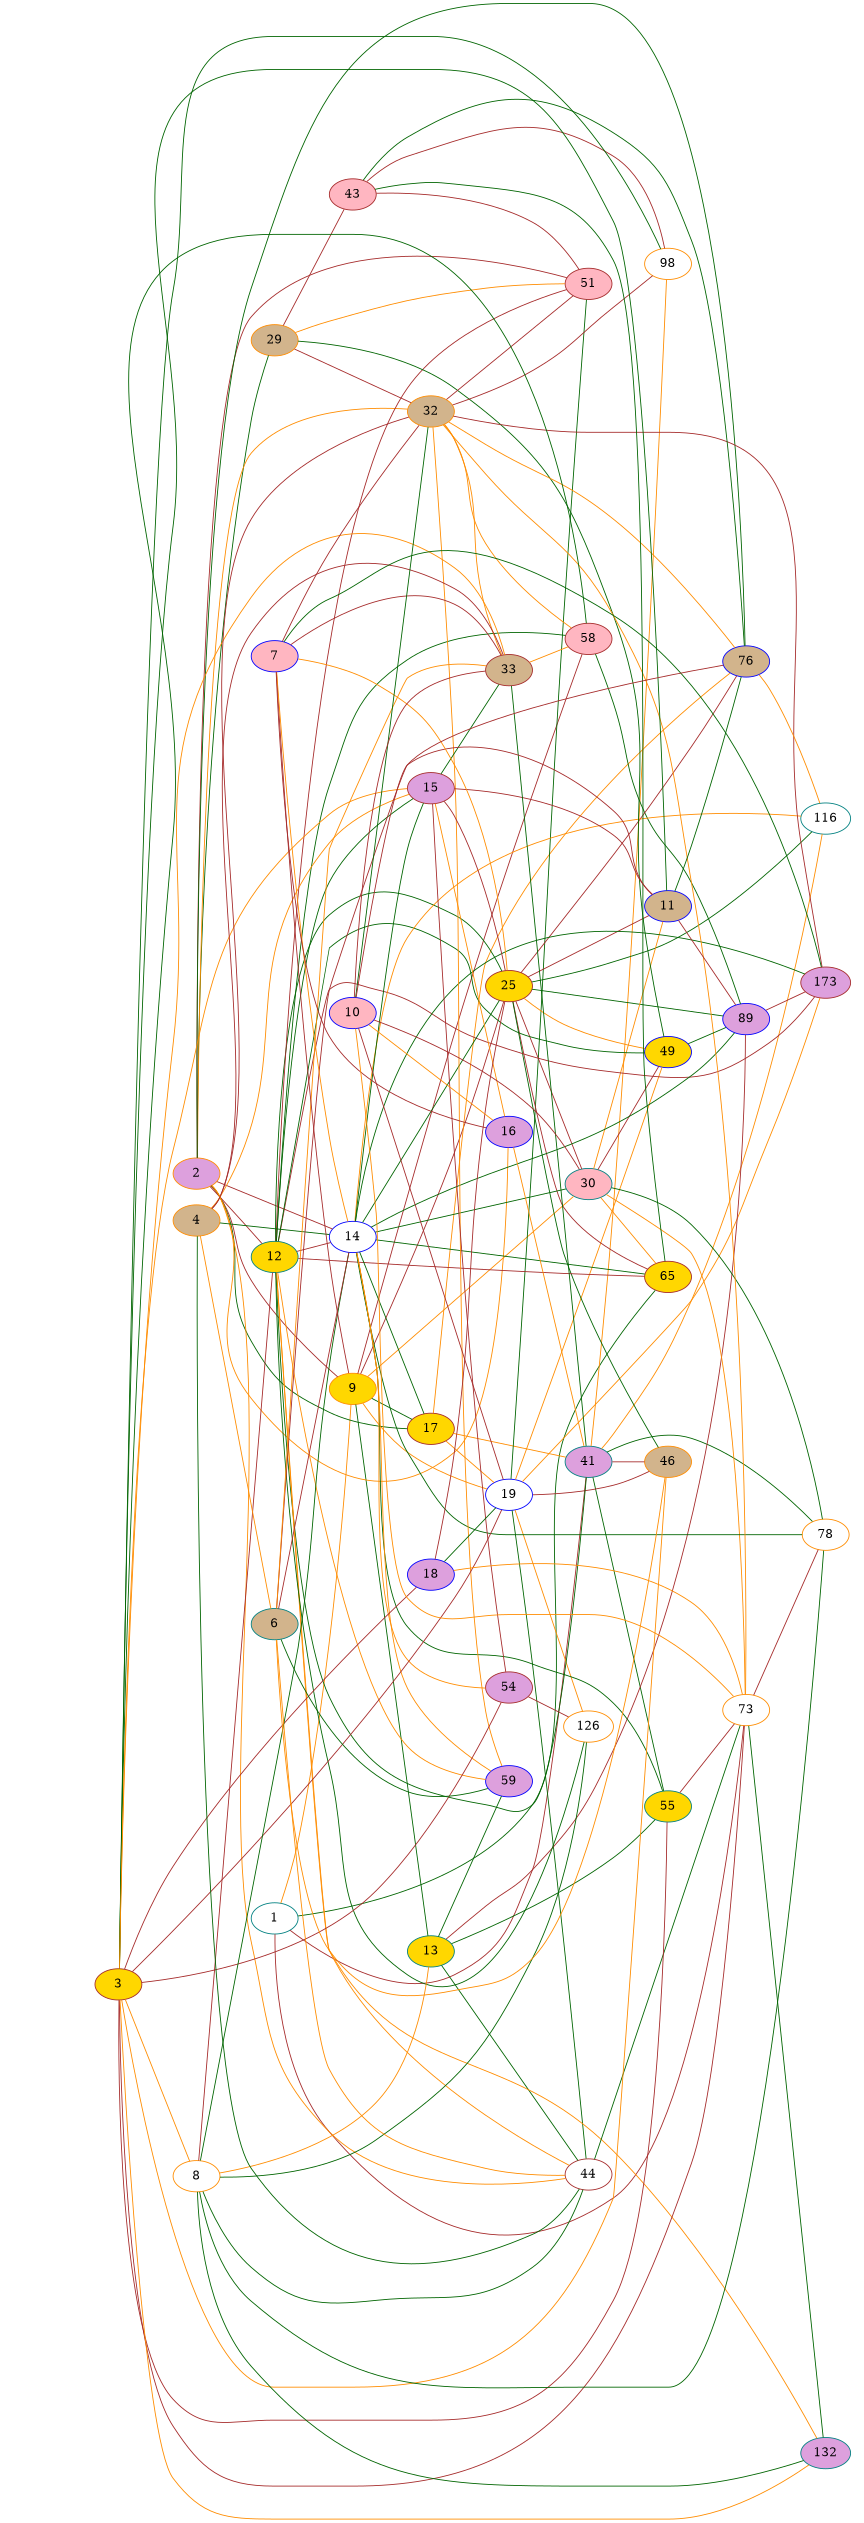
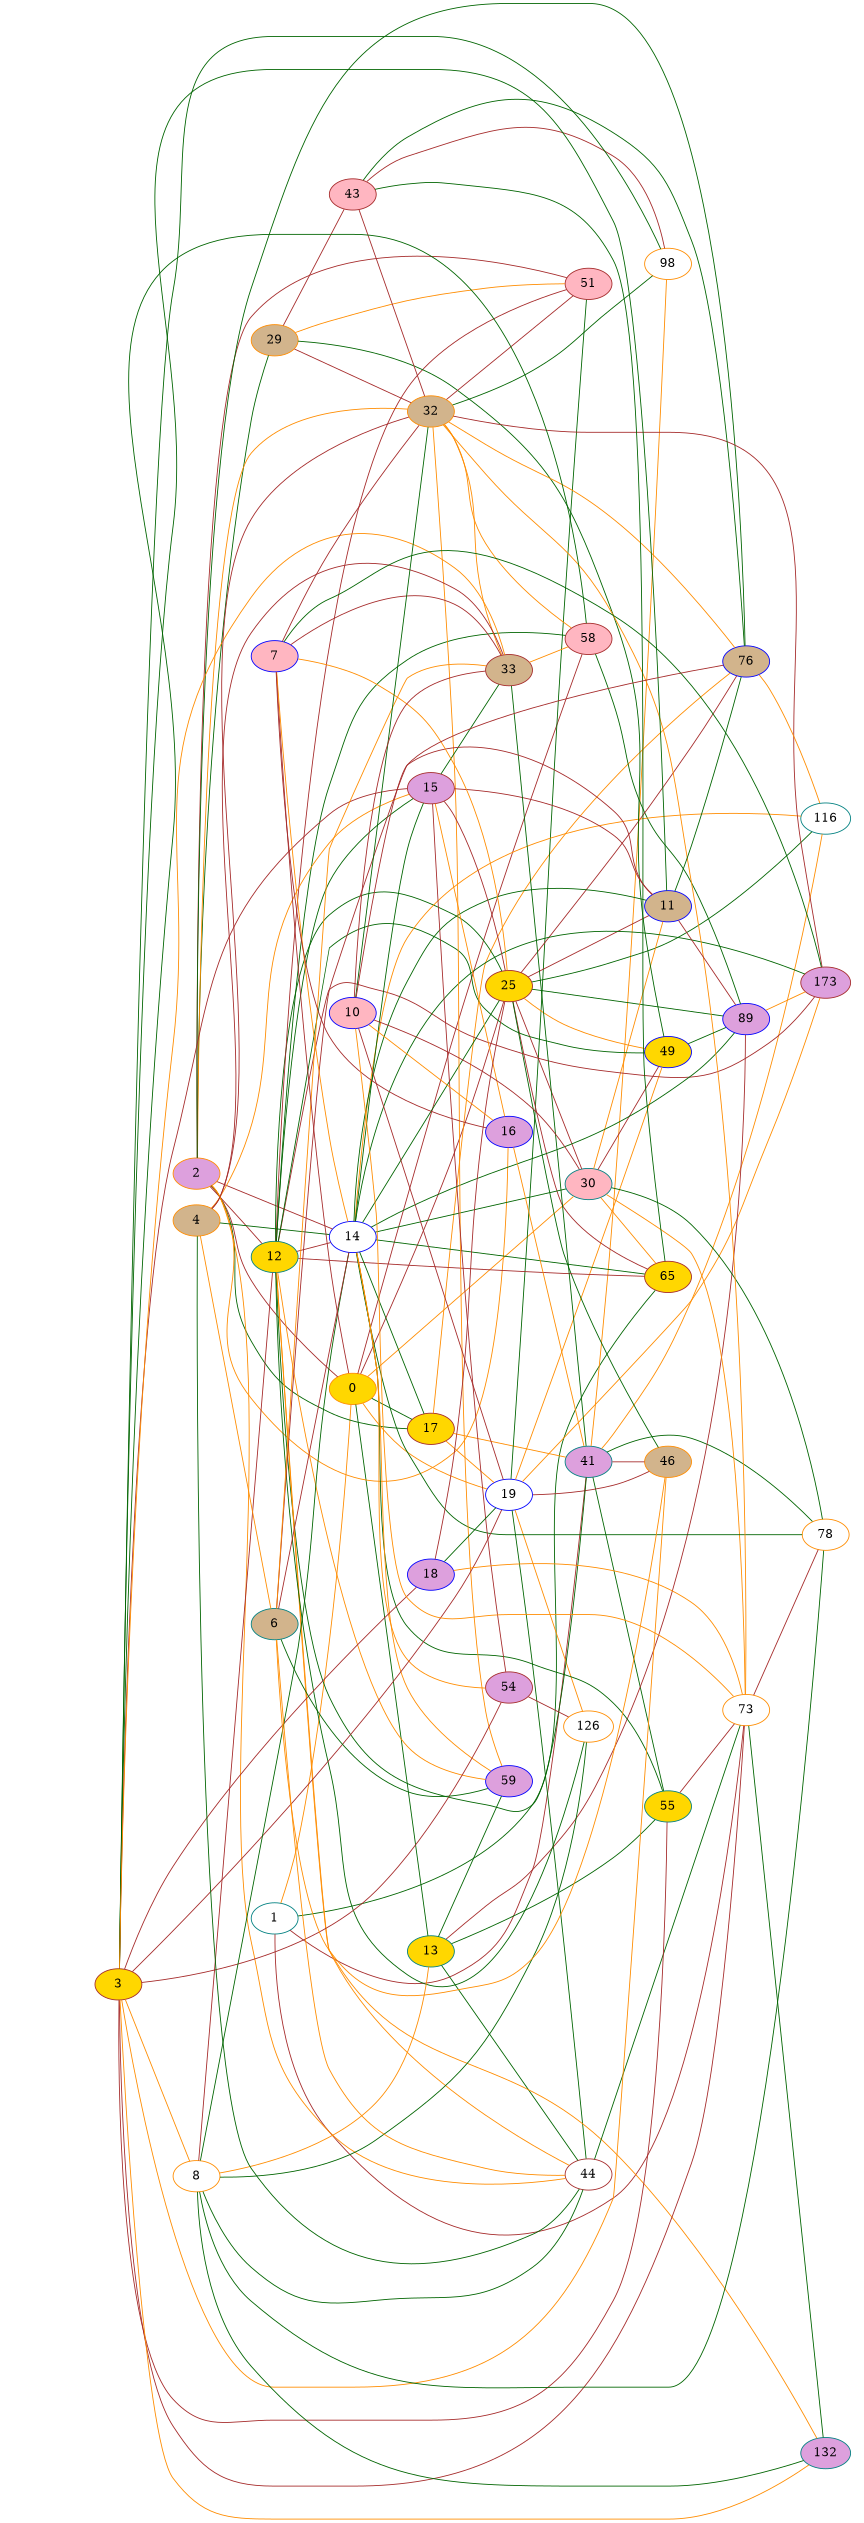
edge "43" -- "51": now "43" -- "32"
edge "98" -- "32": color brown -> darkgreen
edge "11" -- "14": added
edge "173" -- "89": color brown -> darkorange
edge "15" -- "3": color darkorange -> brown
node "9": label "9" -> "0"
